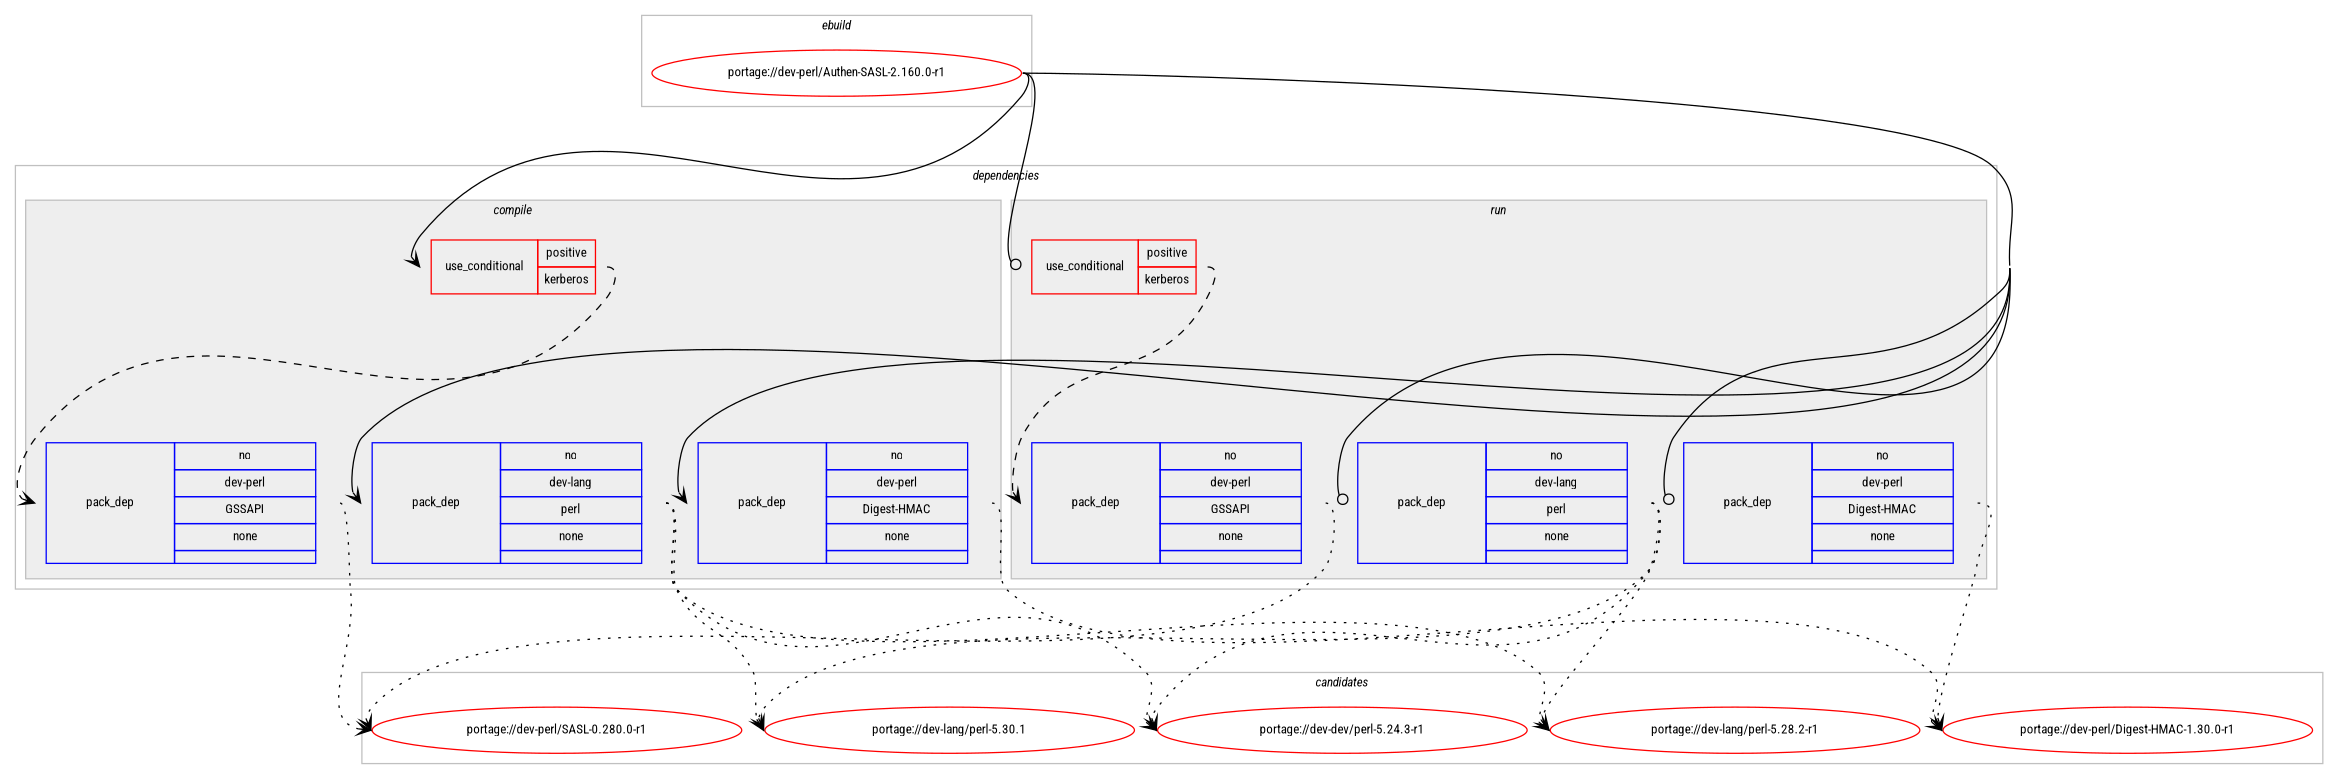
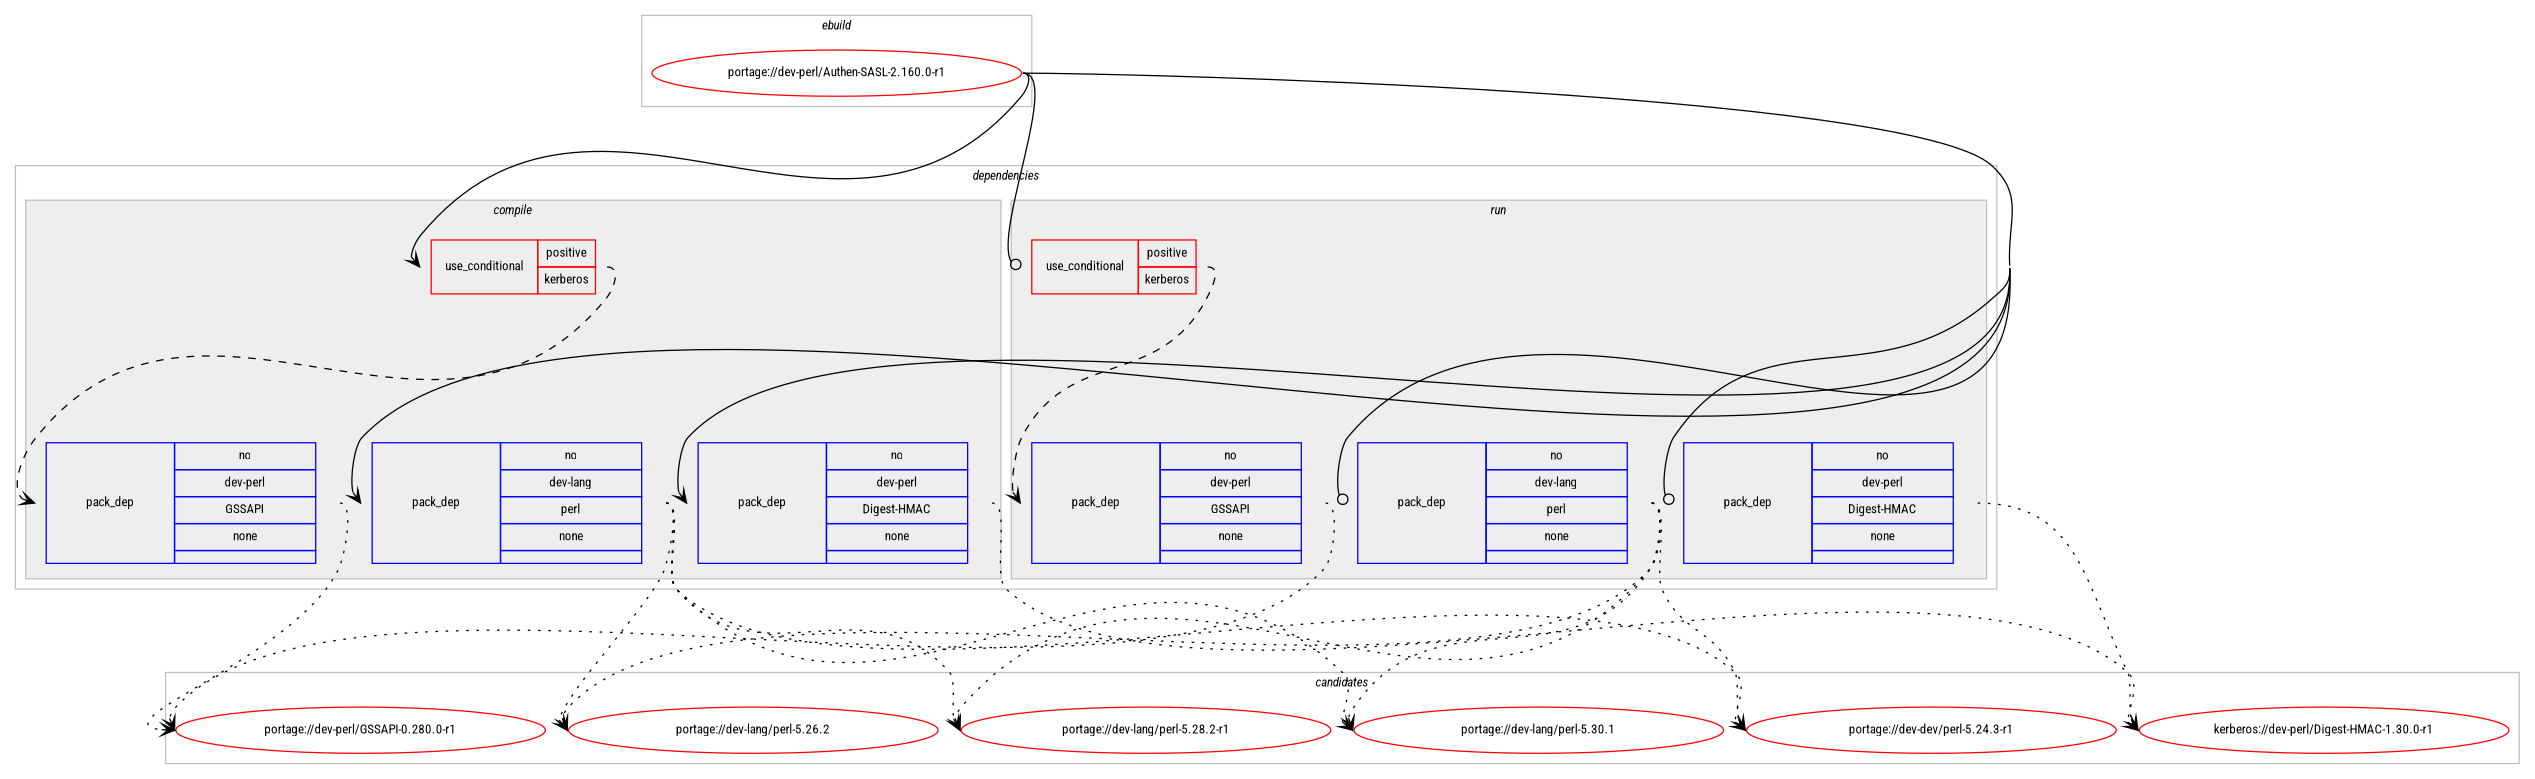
node "portage://dev-perl/SASL-0.280.0-r1": label "portage://dev-perl/SASL-0.280.0-r1" -> "portage://dev-perl/GSSAPI-0.280.0-r1"
node "portage://dev-lang/perl-5.26.2": added
node "portage://dev-perl/Digest-HMAC-1.30.0-r1": label "portage://dev-perl/Digest-HMAC-1.30.0-r1" -> "kerberos://dev-perl/Digest-HMAC-1.30.0-r1"
